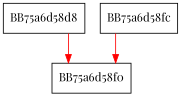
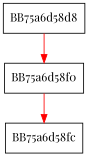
edge "BB75a6d58fc" -> "BB75a6d58f0": reversed
